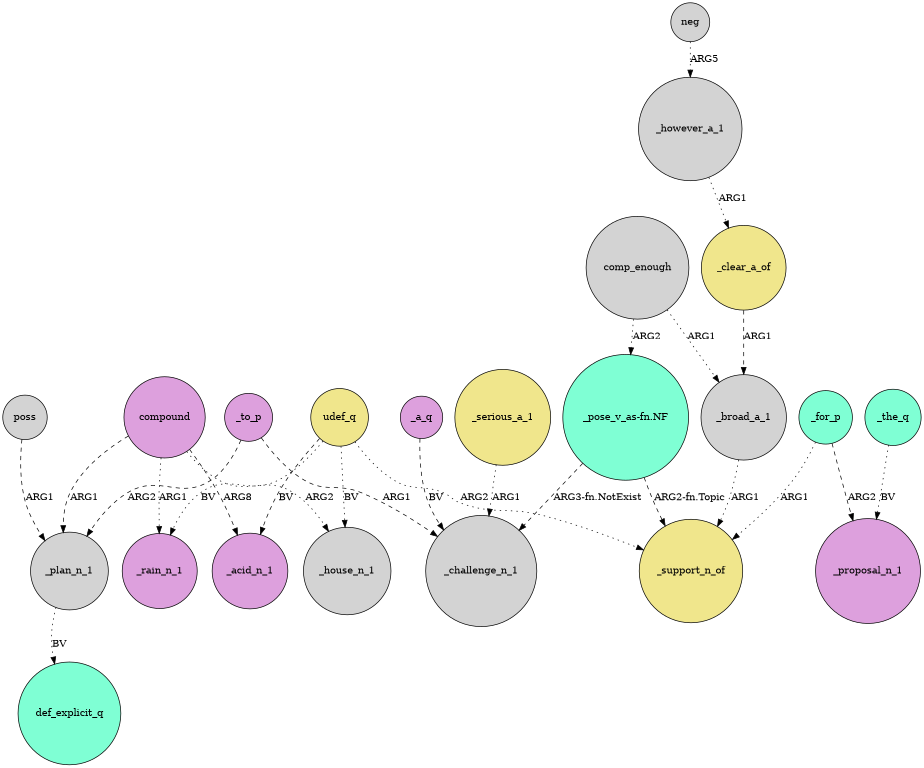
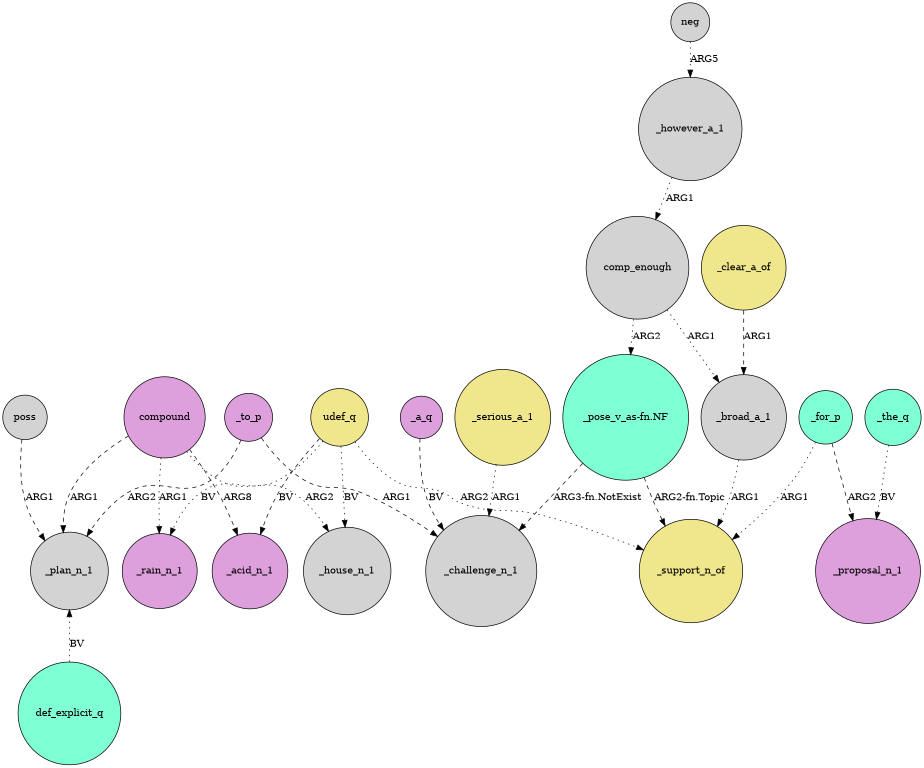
edge "_however_a_1" -> "_clear_a_of": now "_however_a_1" -> "comp_enough"
edge "_plan_n_1" -> "def_explicit_q": reversed
